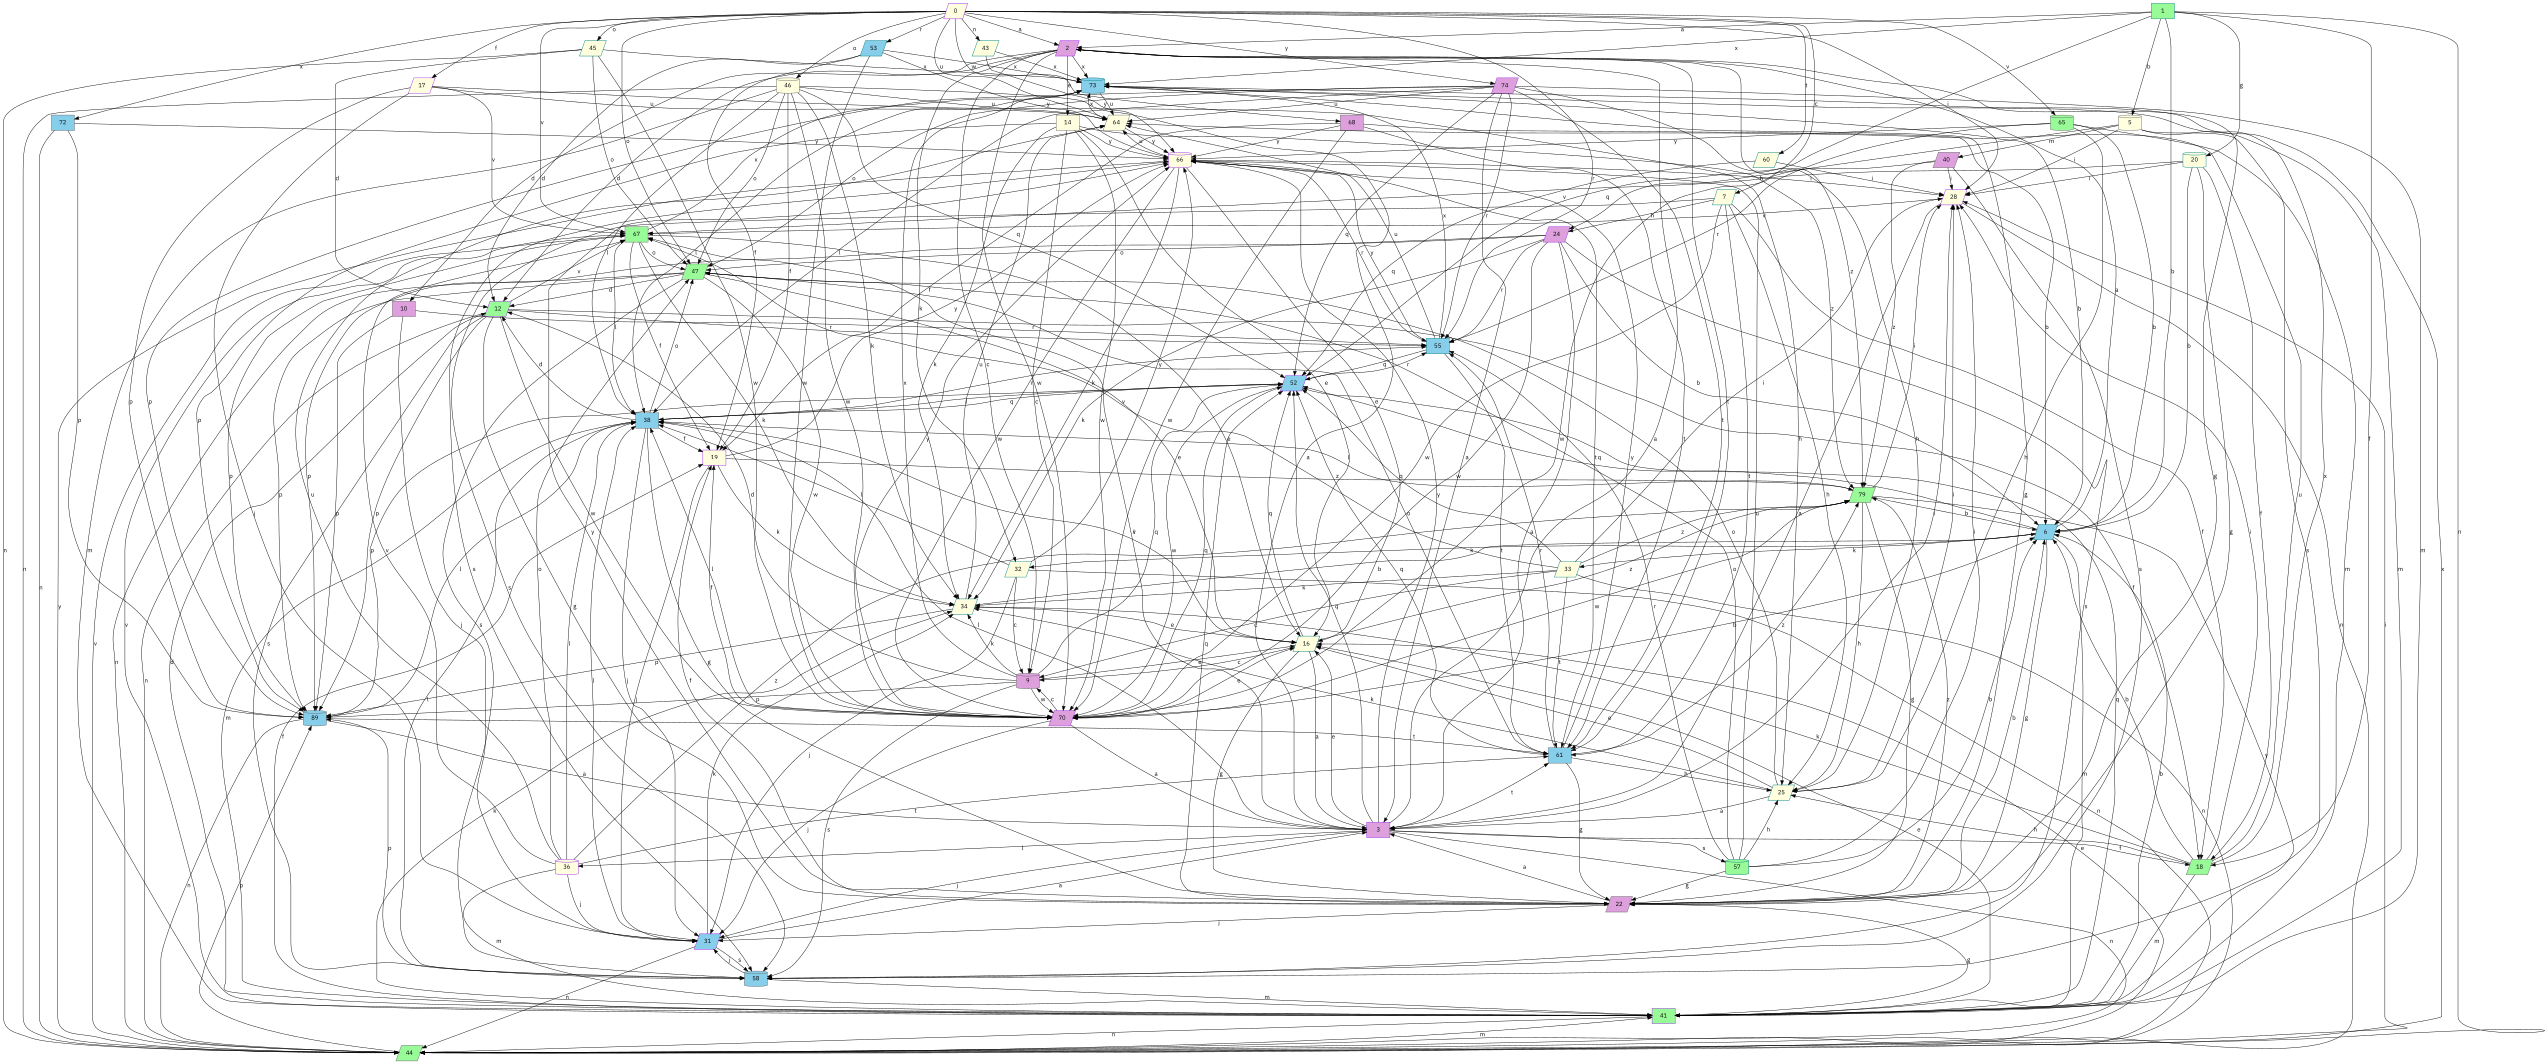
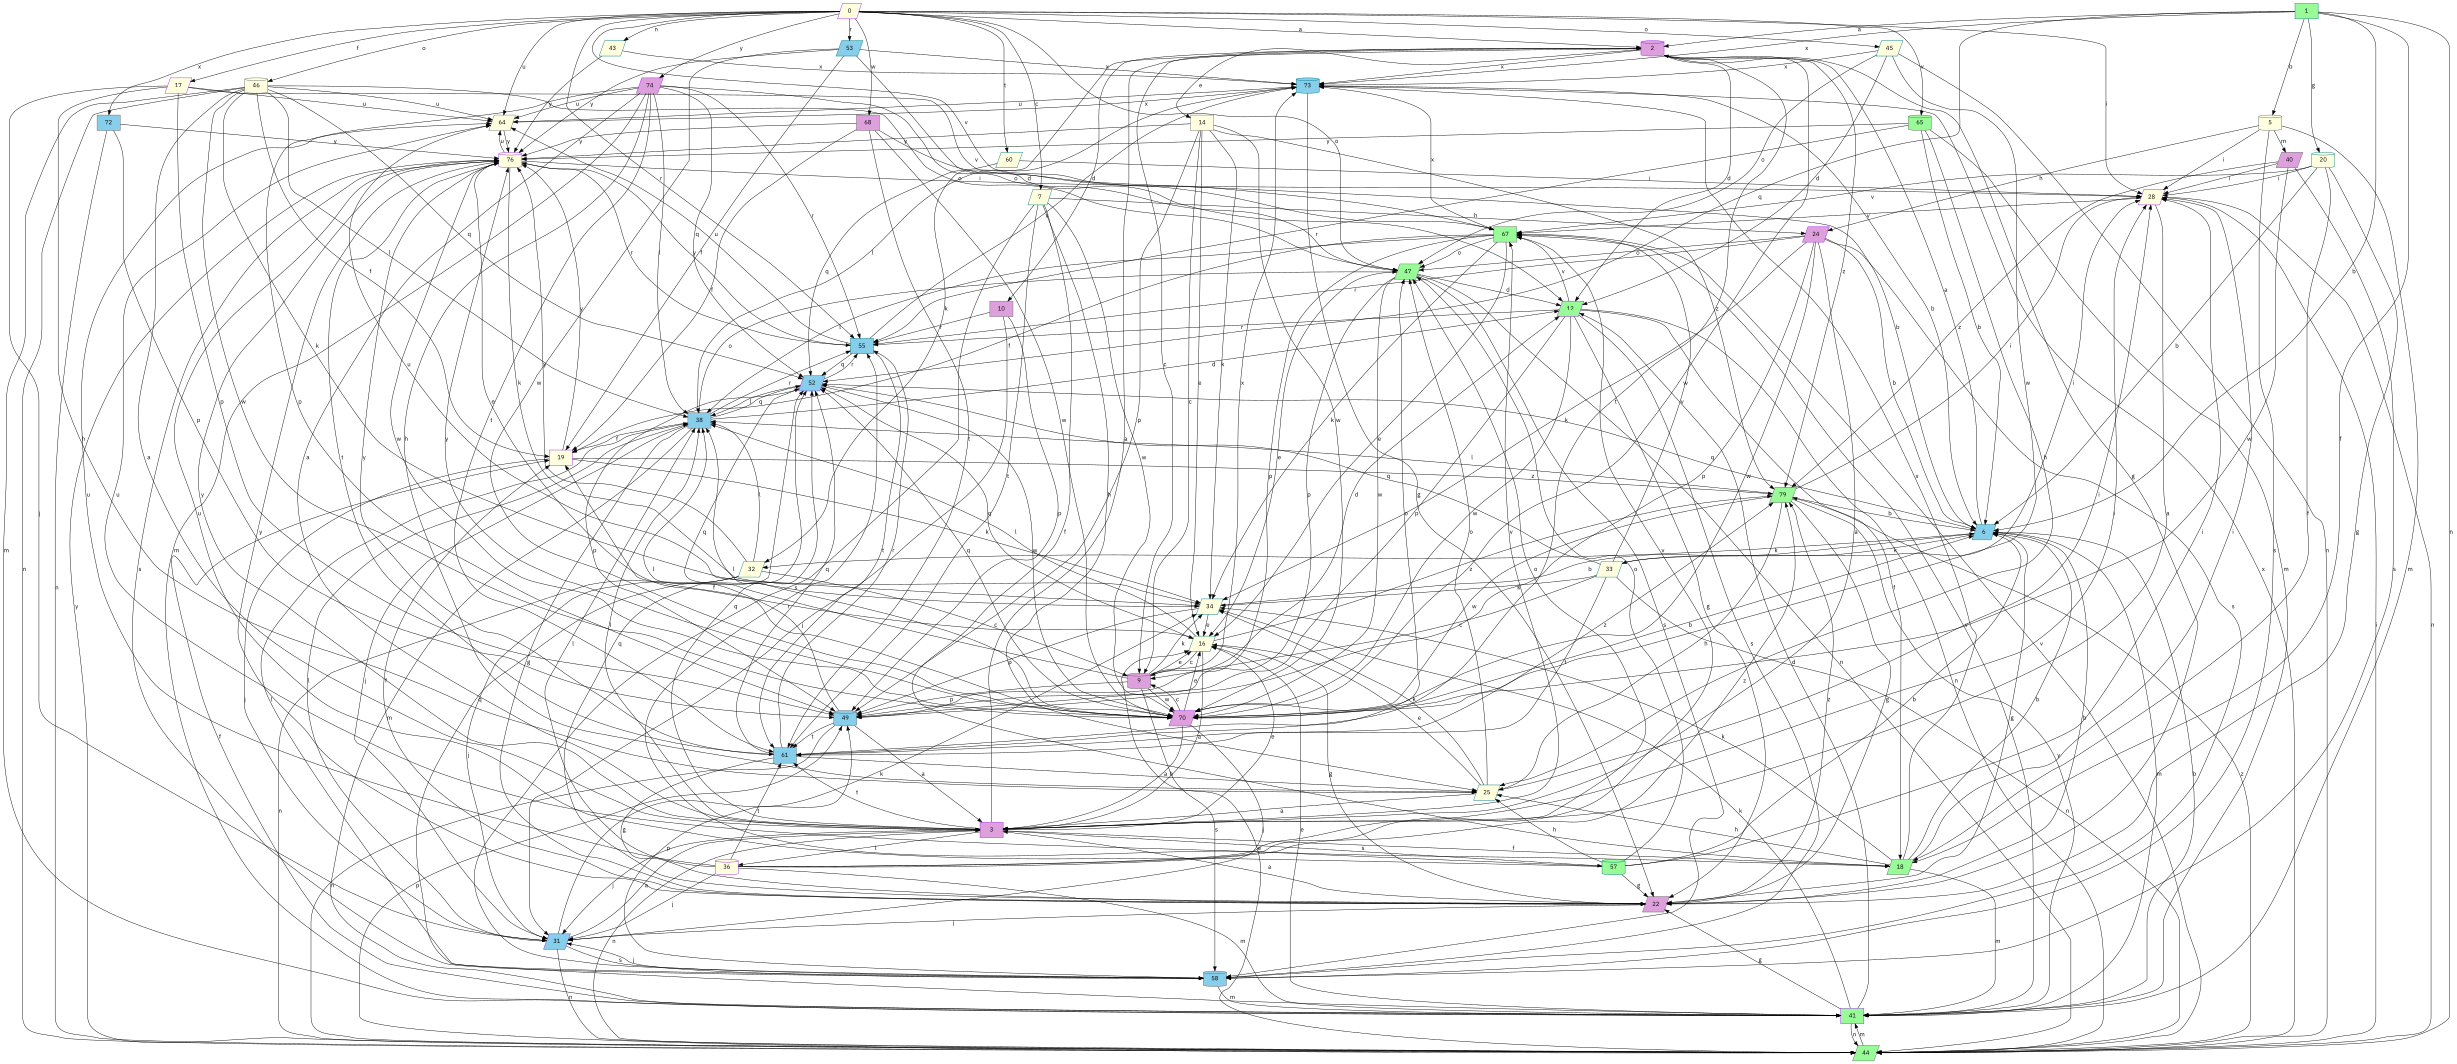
node "2": shape parallelogram -> cylinder
node "66": label "66" -> "76"
edge "33" -> "79": now "44" -> "79"
node "89": label "89" -> "49"
